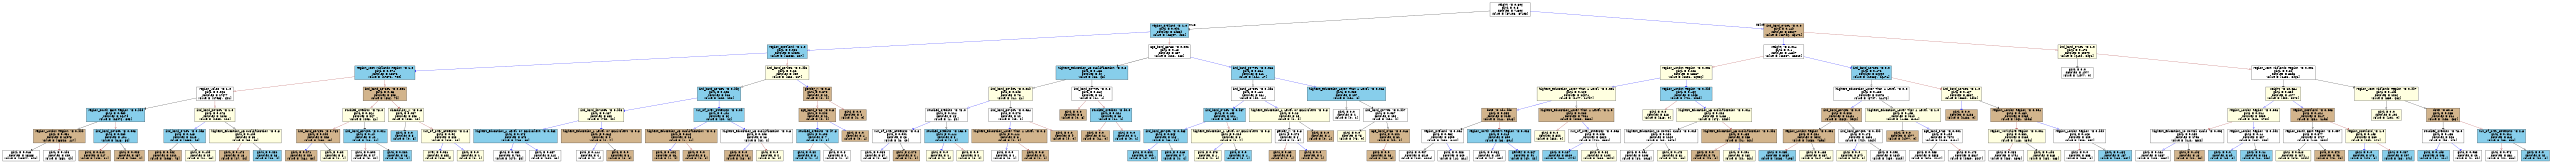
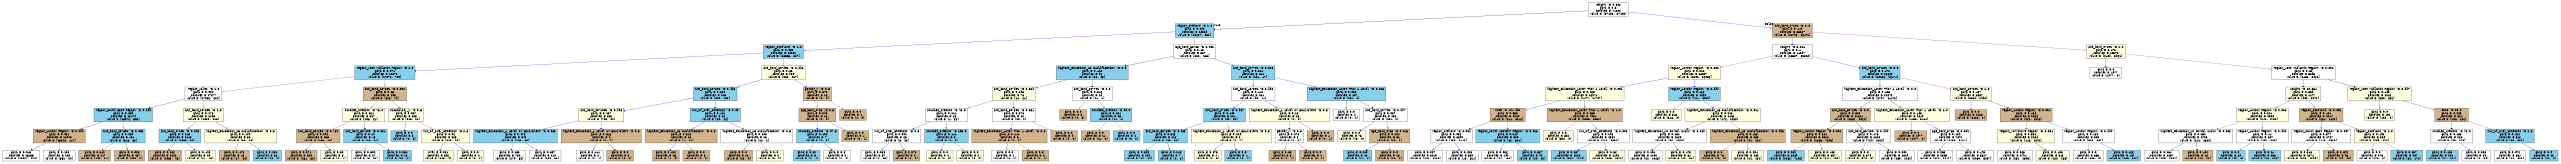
node "gini = 0.219 samples = 16 value = [14, 2]": added
node "gender = 0.367 samples = 91 value = [69, 22]": label "gender = 0.367 samples = 91 value = [69, 22]" -> "gini = 0.367 samples = 91 value = [69, 22]"
node "gini = 0.0 samples = 173 value = [173, 0]": fillcolor skyblue -> white
